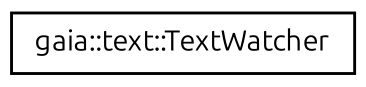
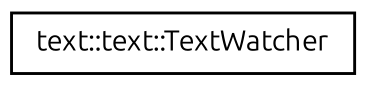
node "gaia::text::TextWatcher": label "gaia::text::TextWatcher" -> "text::text::TextWatcher"
